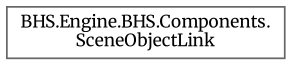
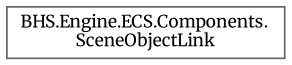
node "BHS.Engine.BHS.Components. SceneObjectLink": label "BHS.Engine.BHS.Components. SceneObjectLink" -> "BHS.Engine.ECS.Components. SceneObjectLink"
